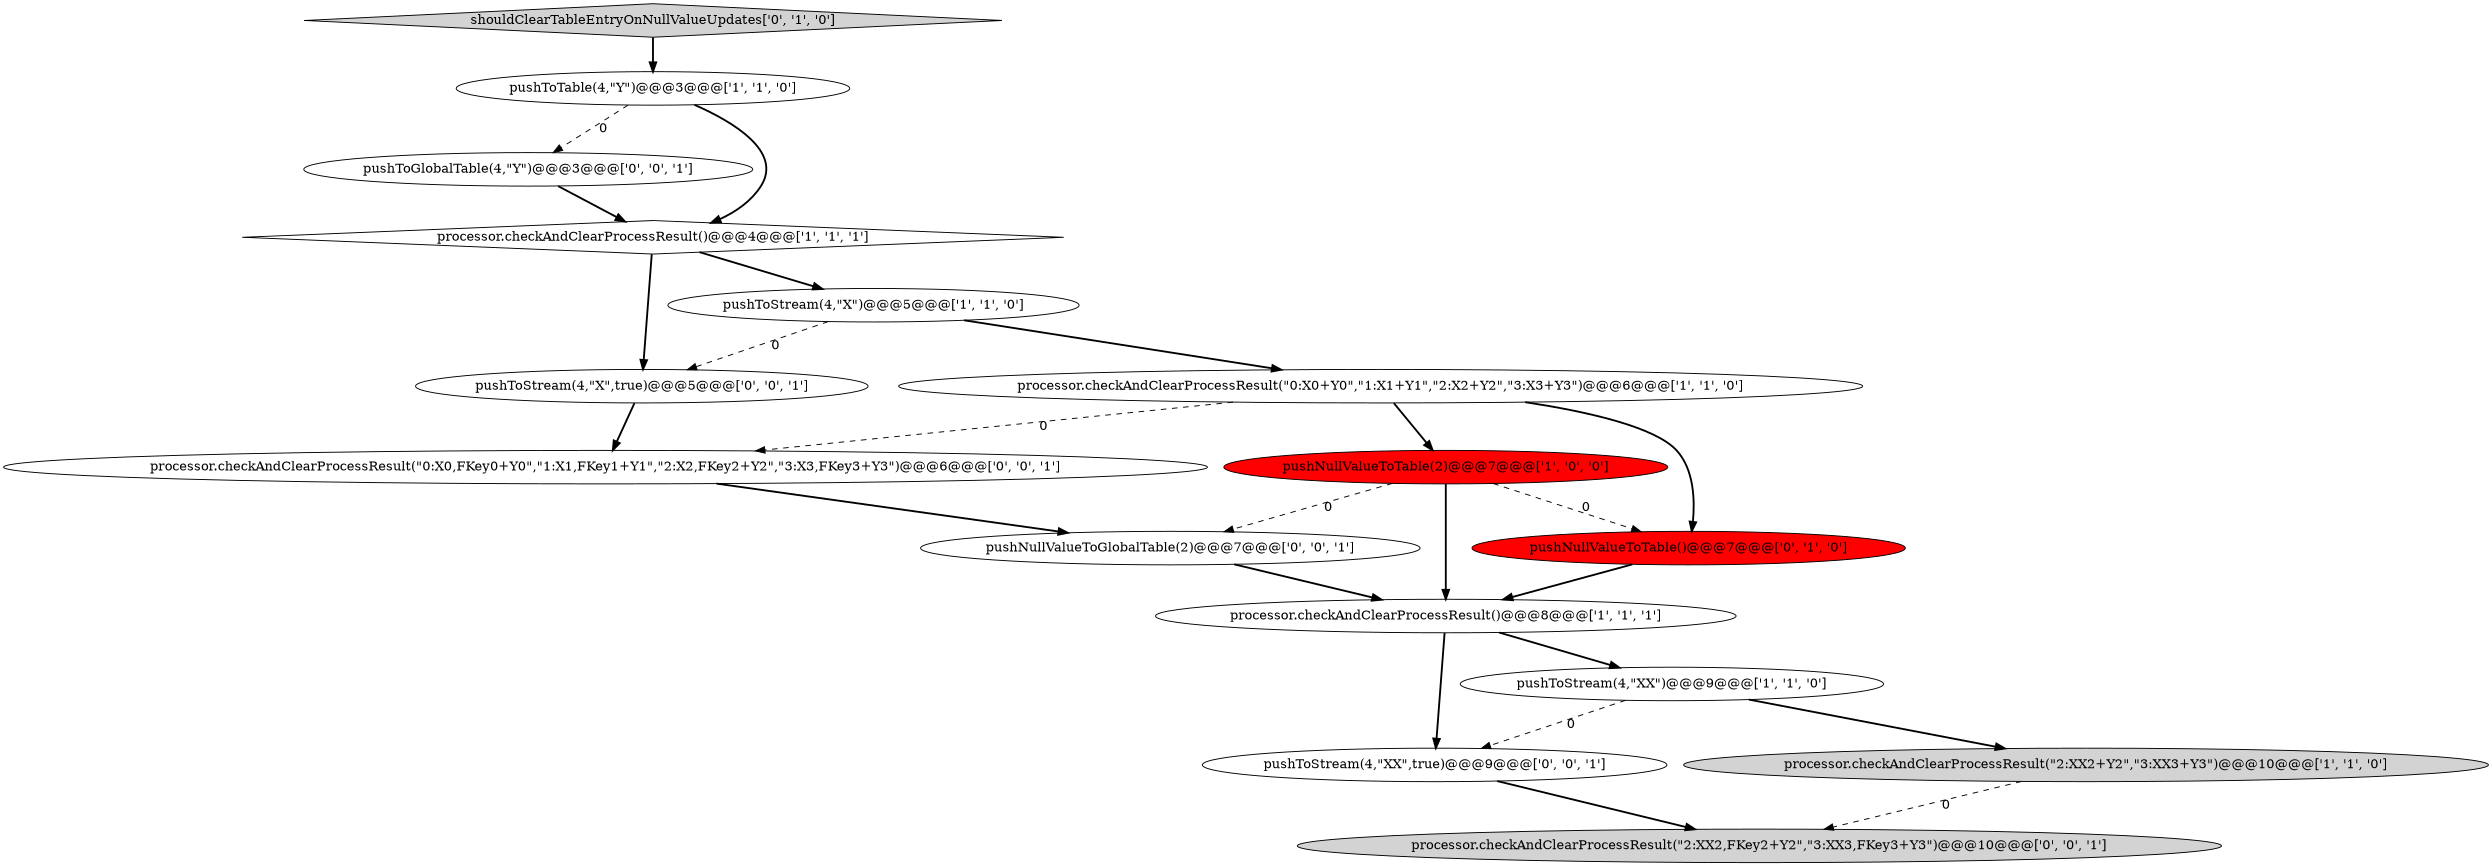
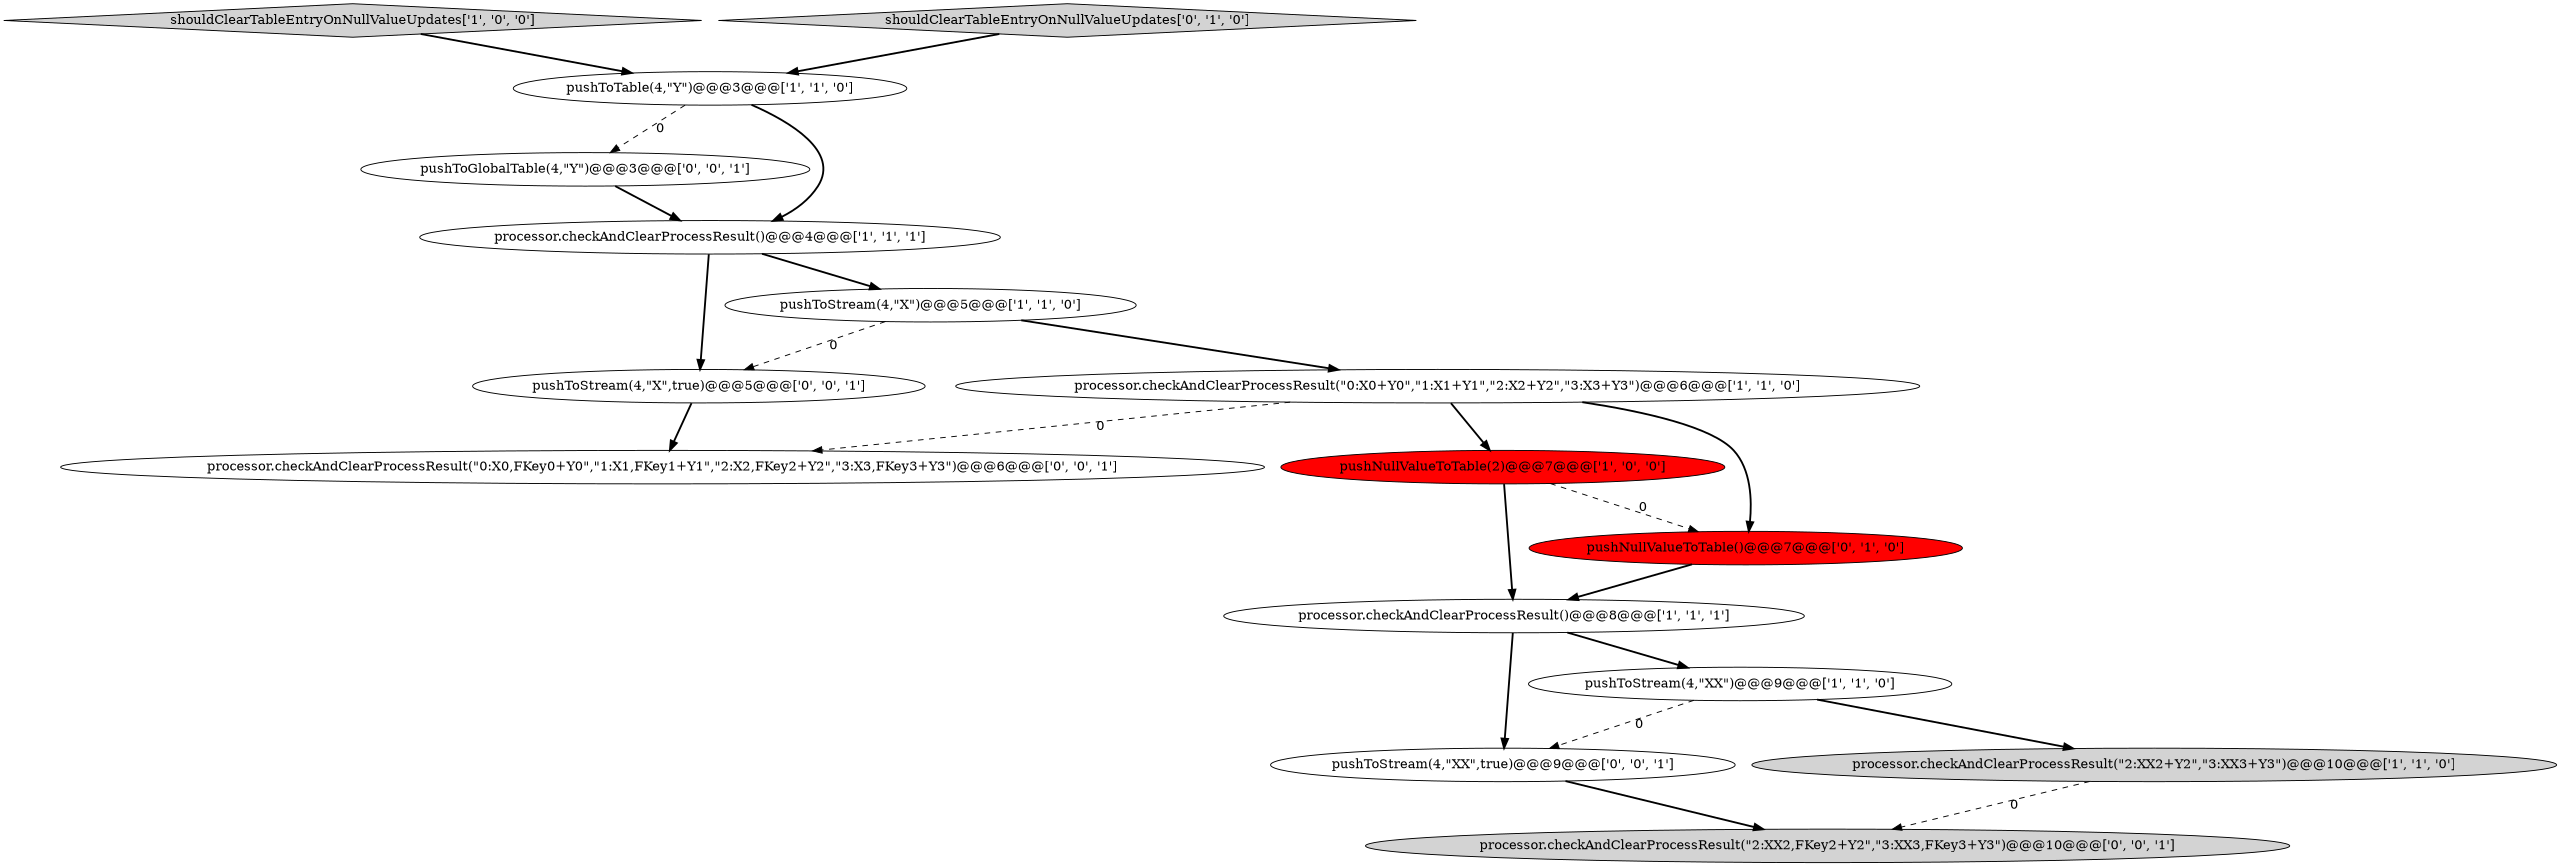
node "shouldClearTableEntryOnNullValueUpdates['1', '0', '0']": added
node "processor.checkAndClearProcessResult()@@@4@@@['1', '1', '1']": shape diamond -> ellipse
node "pushNullValueToGlobalTable(2)@@@7@@@['0', '0', '1']": removed
